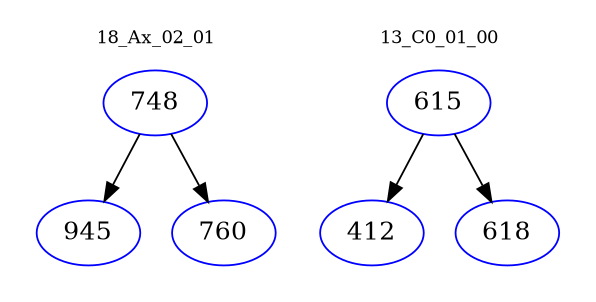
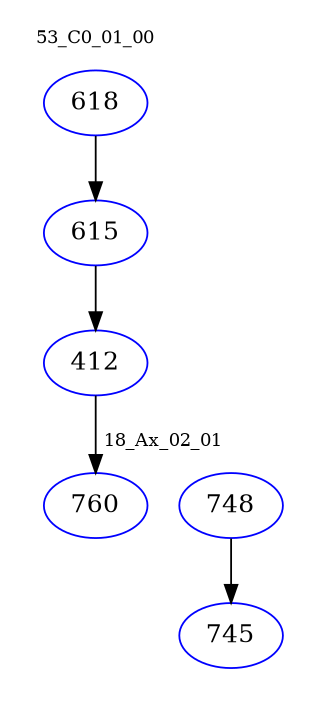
cluster "13_C0_01_00": label "13_C0_01_00" -> "53_C0_01_00"
edge "748" -> "760": now "412" -> "760"
edge "615" -> "618": reversed
node "945": label "945" -> "745"
